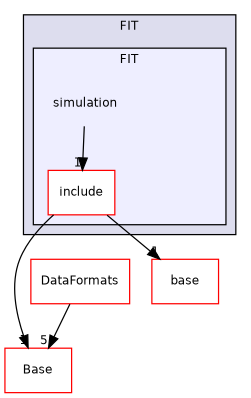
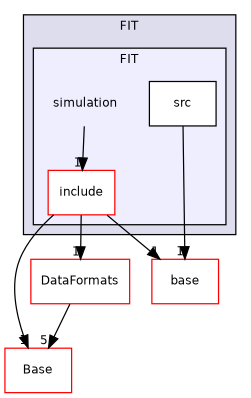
node "src": added
edge "include" -> "DataFormats": added
